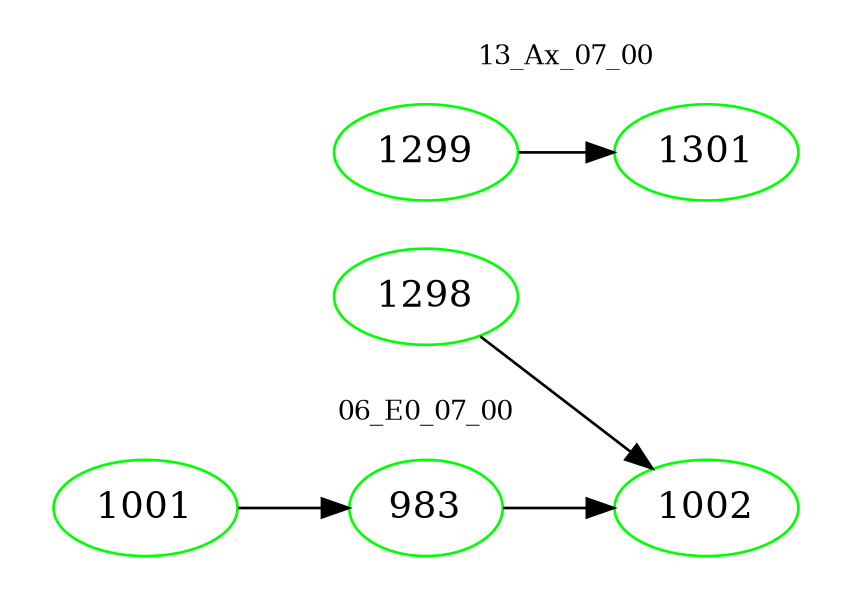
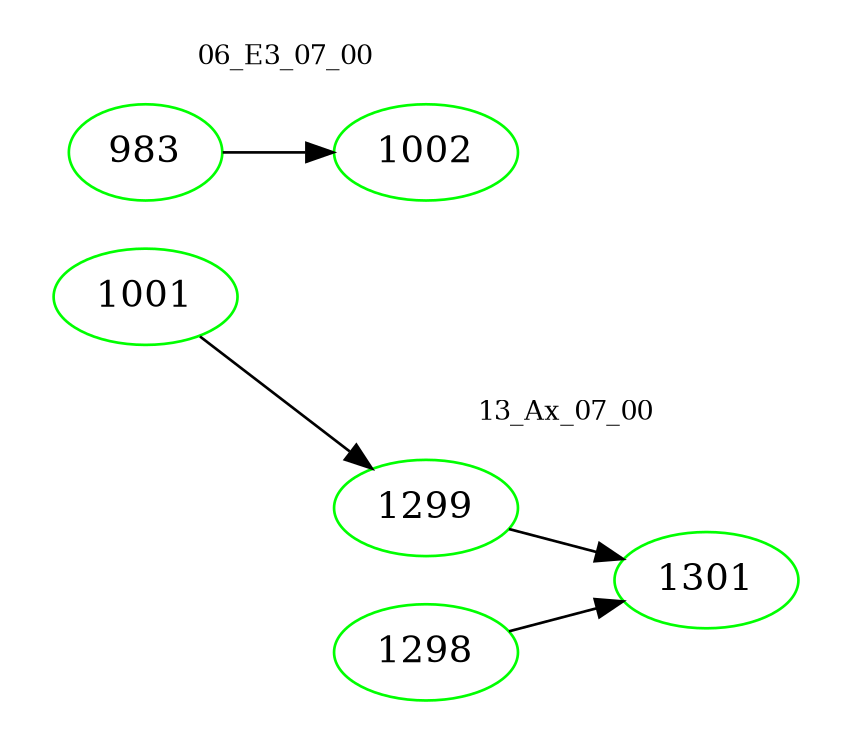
edge "1298" -> "1002": now "1298" -> "1301"
cluster "06_E0_07_00": label "06_E0_07_00" -> "06_E3_07_00"
edge "1001" -> "983": now "1001" -> "1299"
